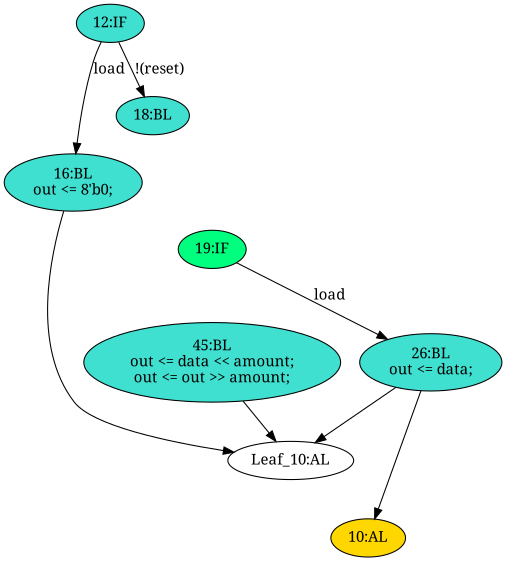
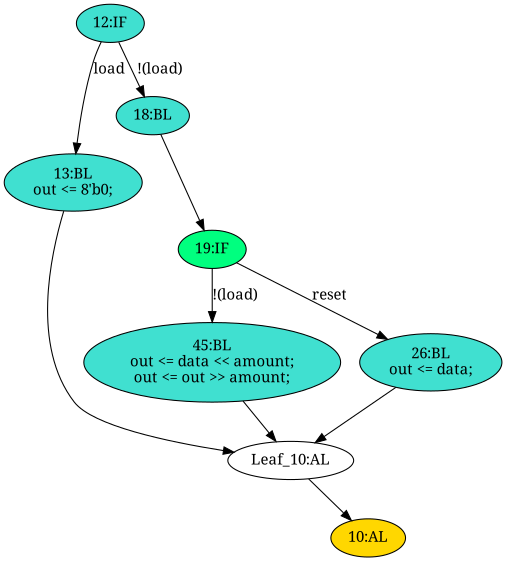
edge "12:IF" -> "18:BL": label "!(reset)" -> "!(load)"
edge "18:BL" -> "19:IF": added
node "16:BL out <= 8'b0;": label "16:BL out <= 8'b0;" -> "13:BL out <= 8'b0;"
edge "19:IF" -> "45:BL out <= data << amount; out <= out >> amount;": added, label "!(load)"
edge "19:IF" -> "26:BL out <= data;": label "load" -> "reset"
edge "26:BL out <= data;" -> "10:AL": now "Leaf_10:AL" -> "10:AL"
